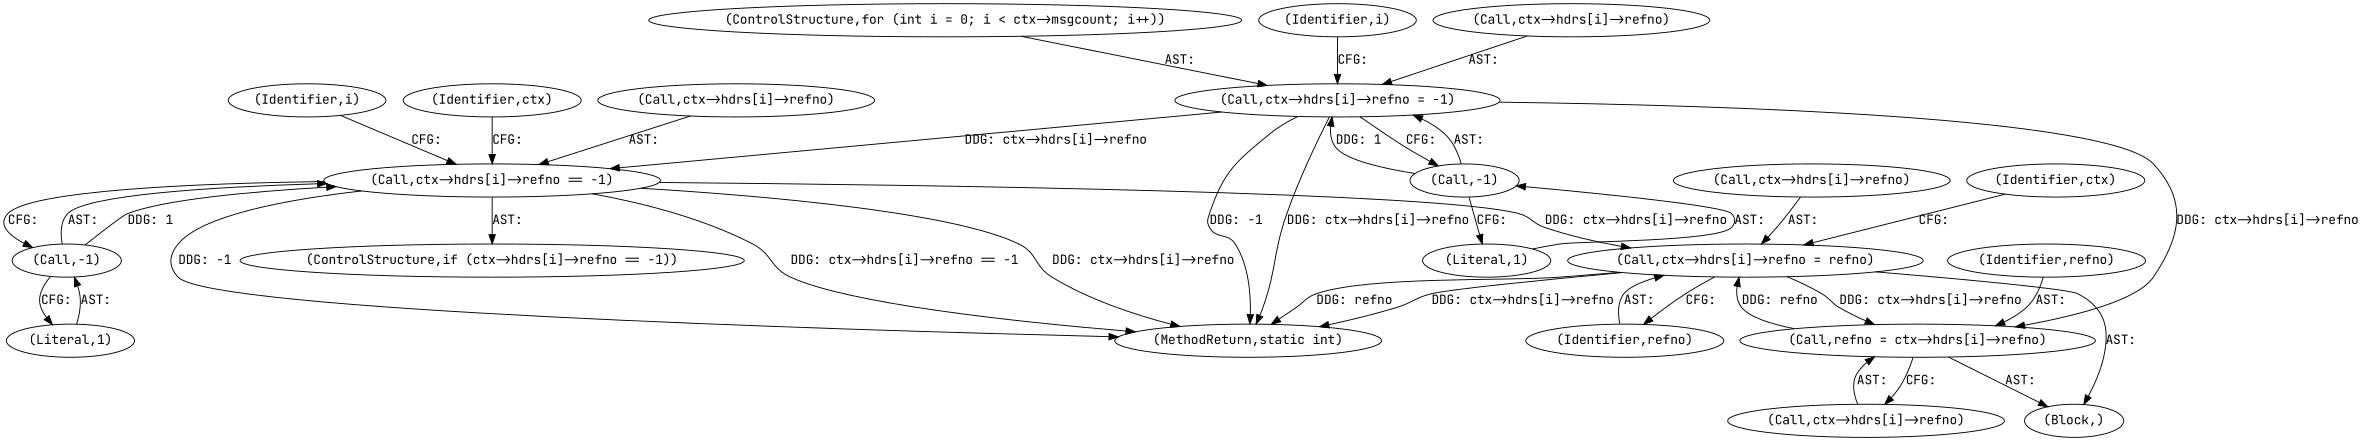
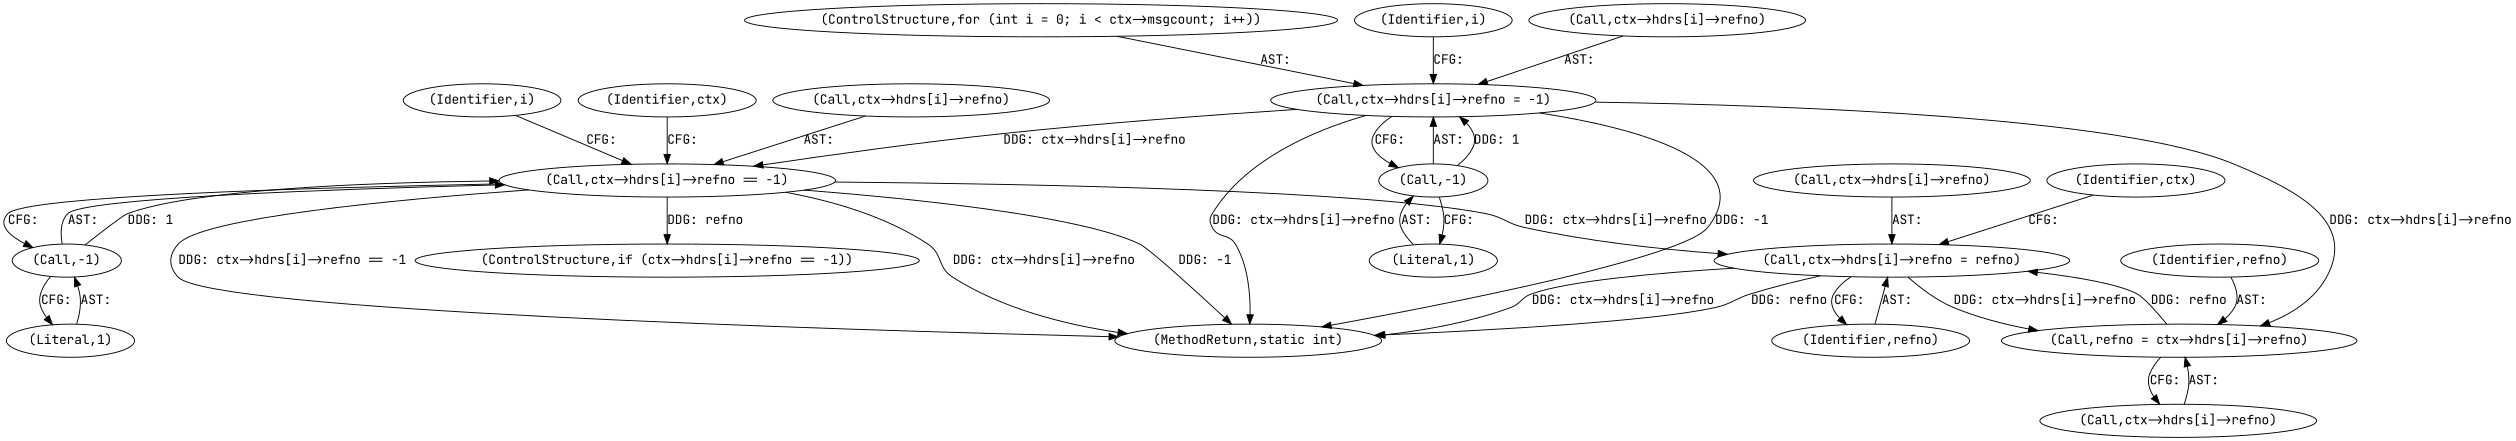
edge "(Call,ctx->hdrs[i]->refno == -1)" -> "(ControlStructure,if (ctx->hdrs[i]->refno == -1))": label "AST: " -> "DDG: refno"
node "(Block,)": removed
